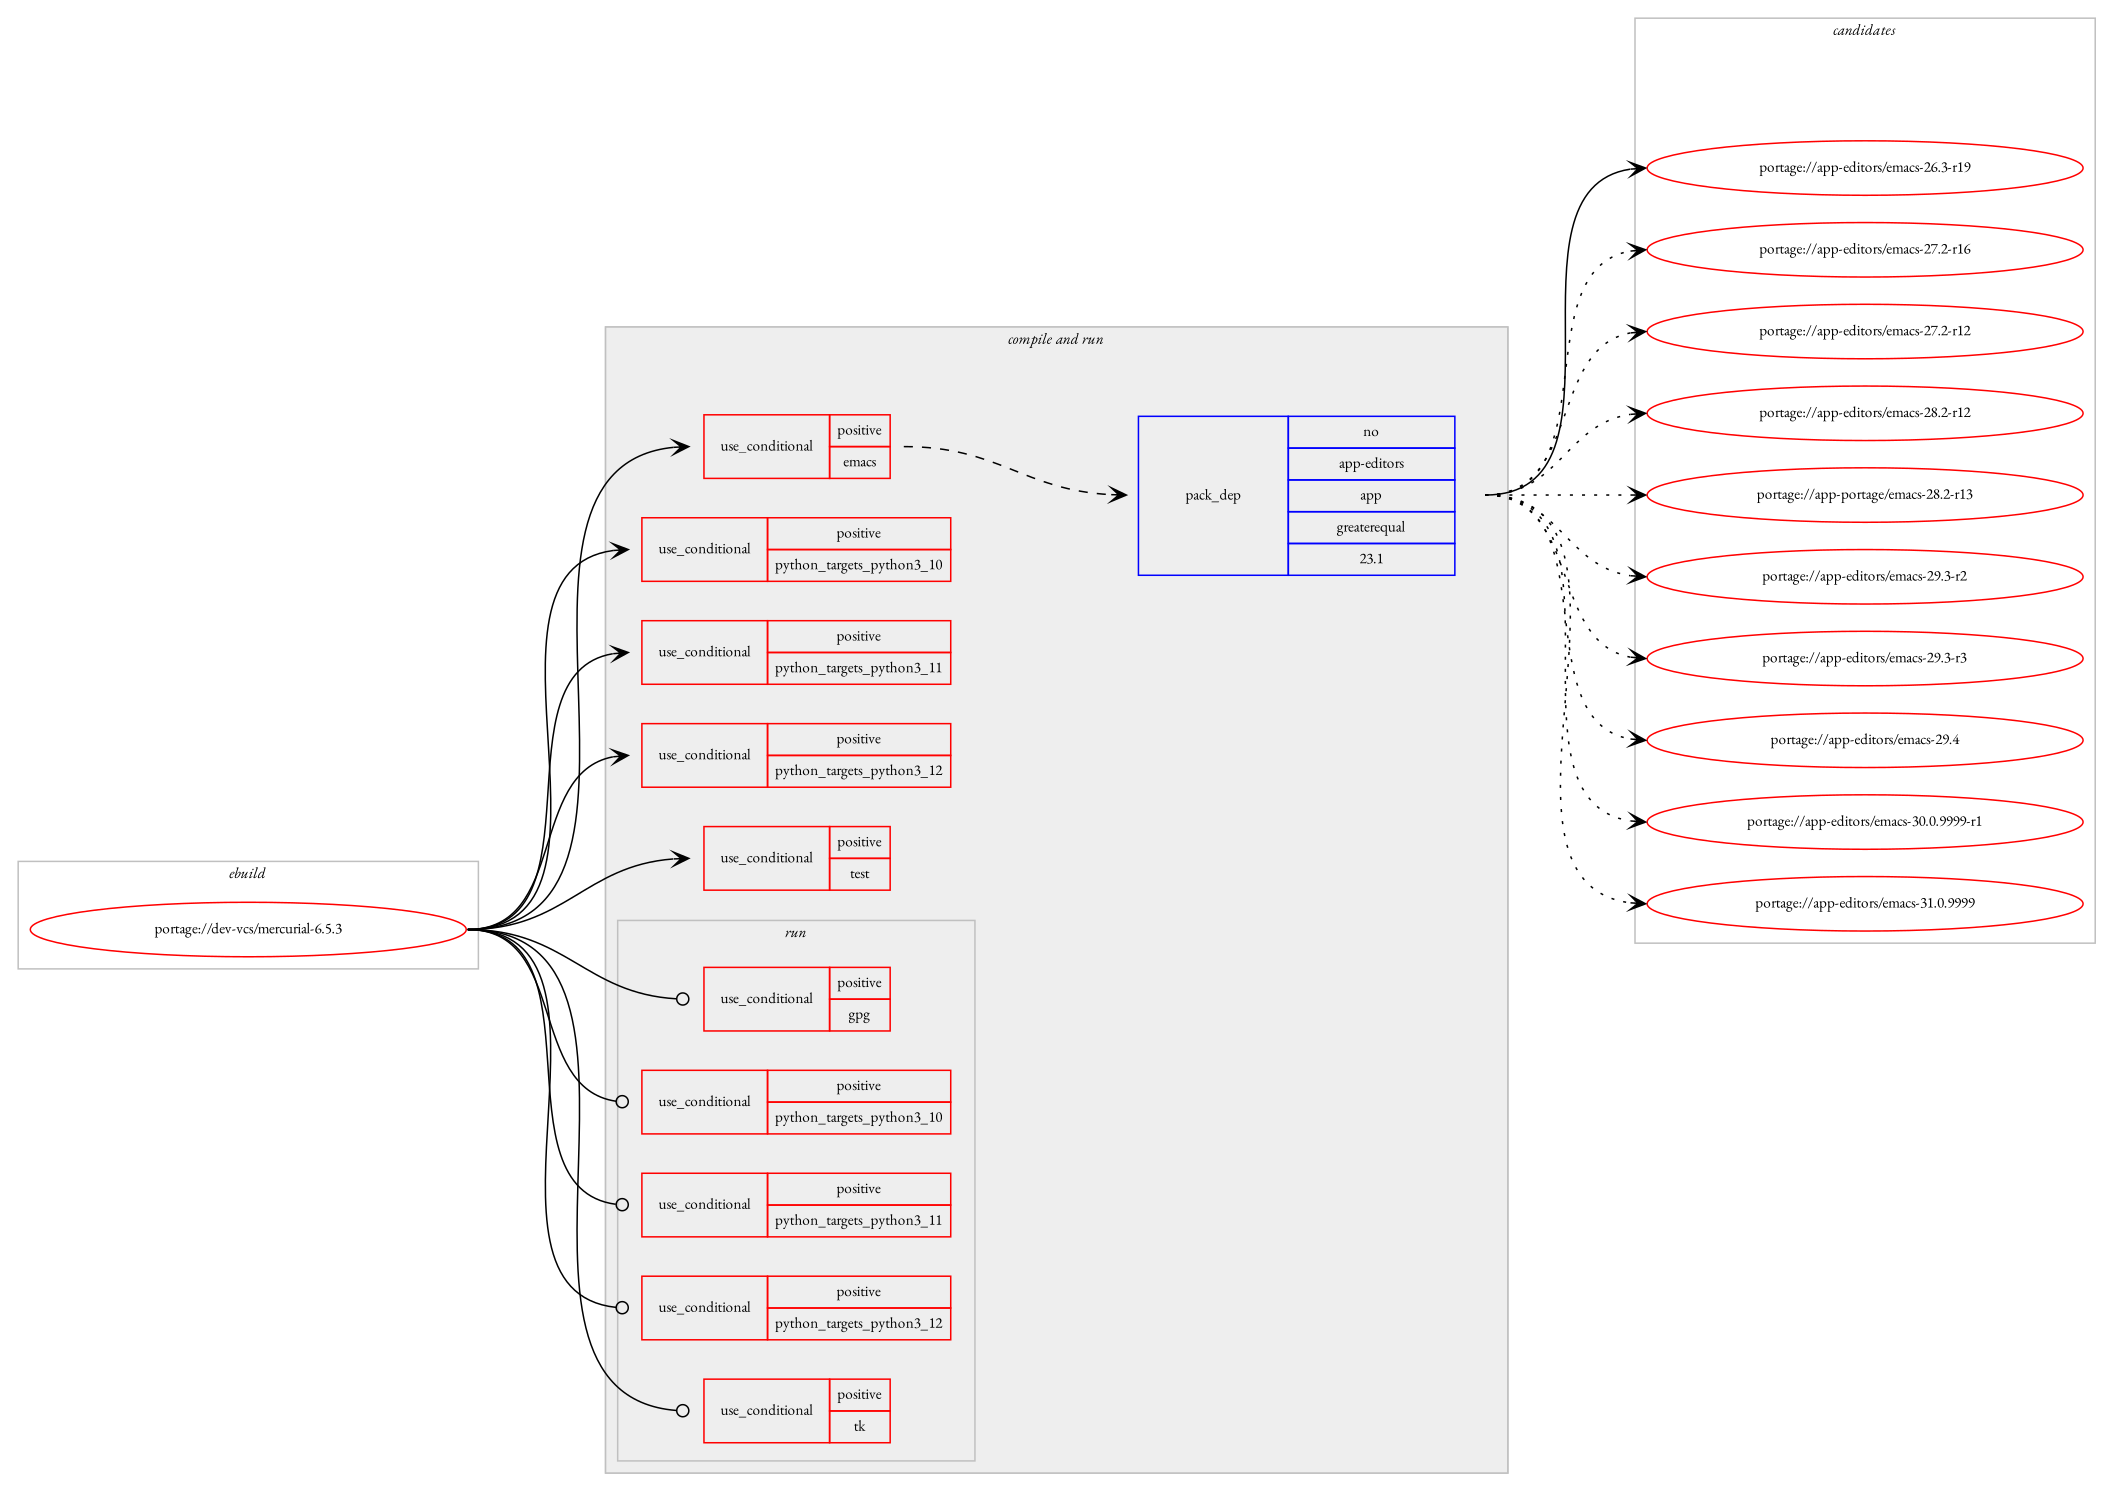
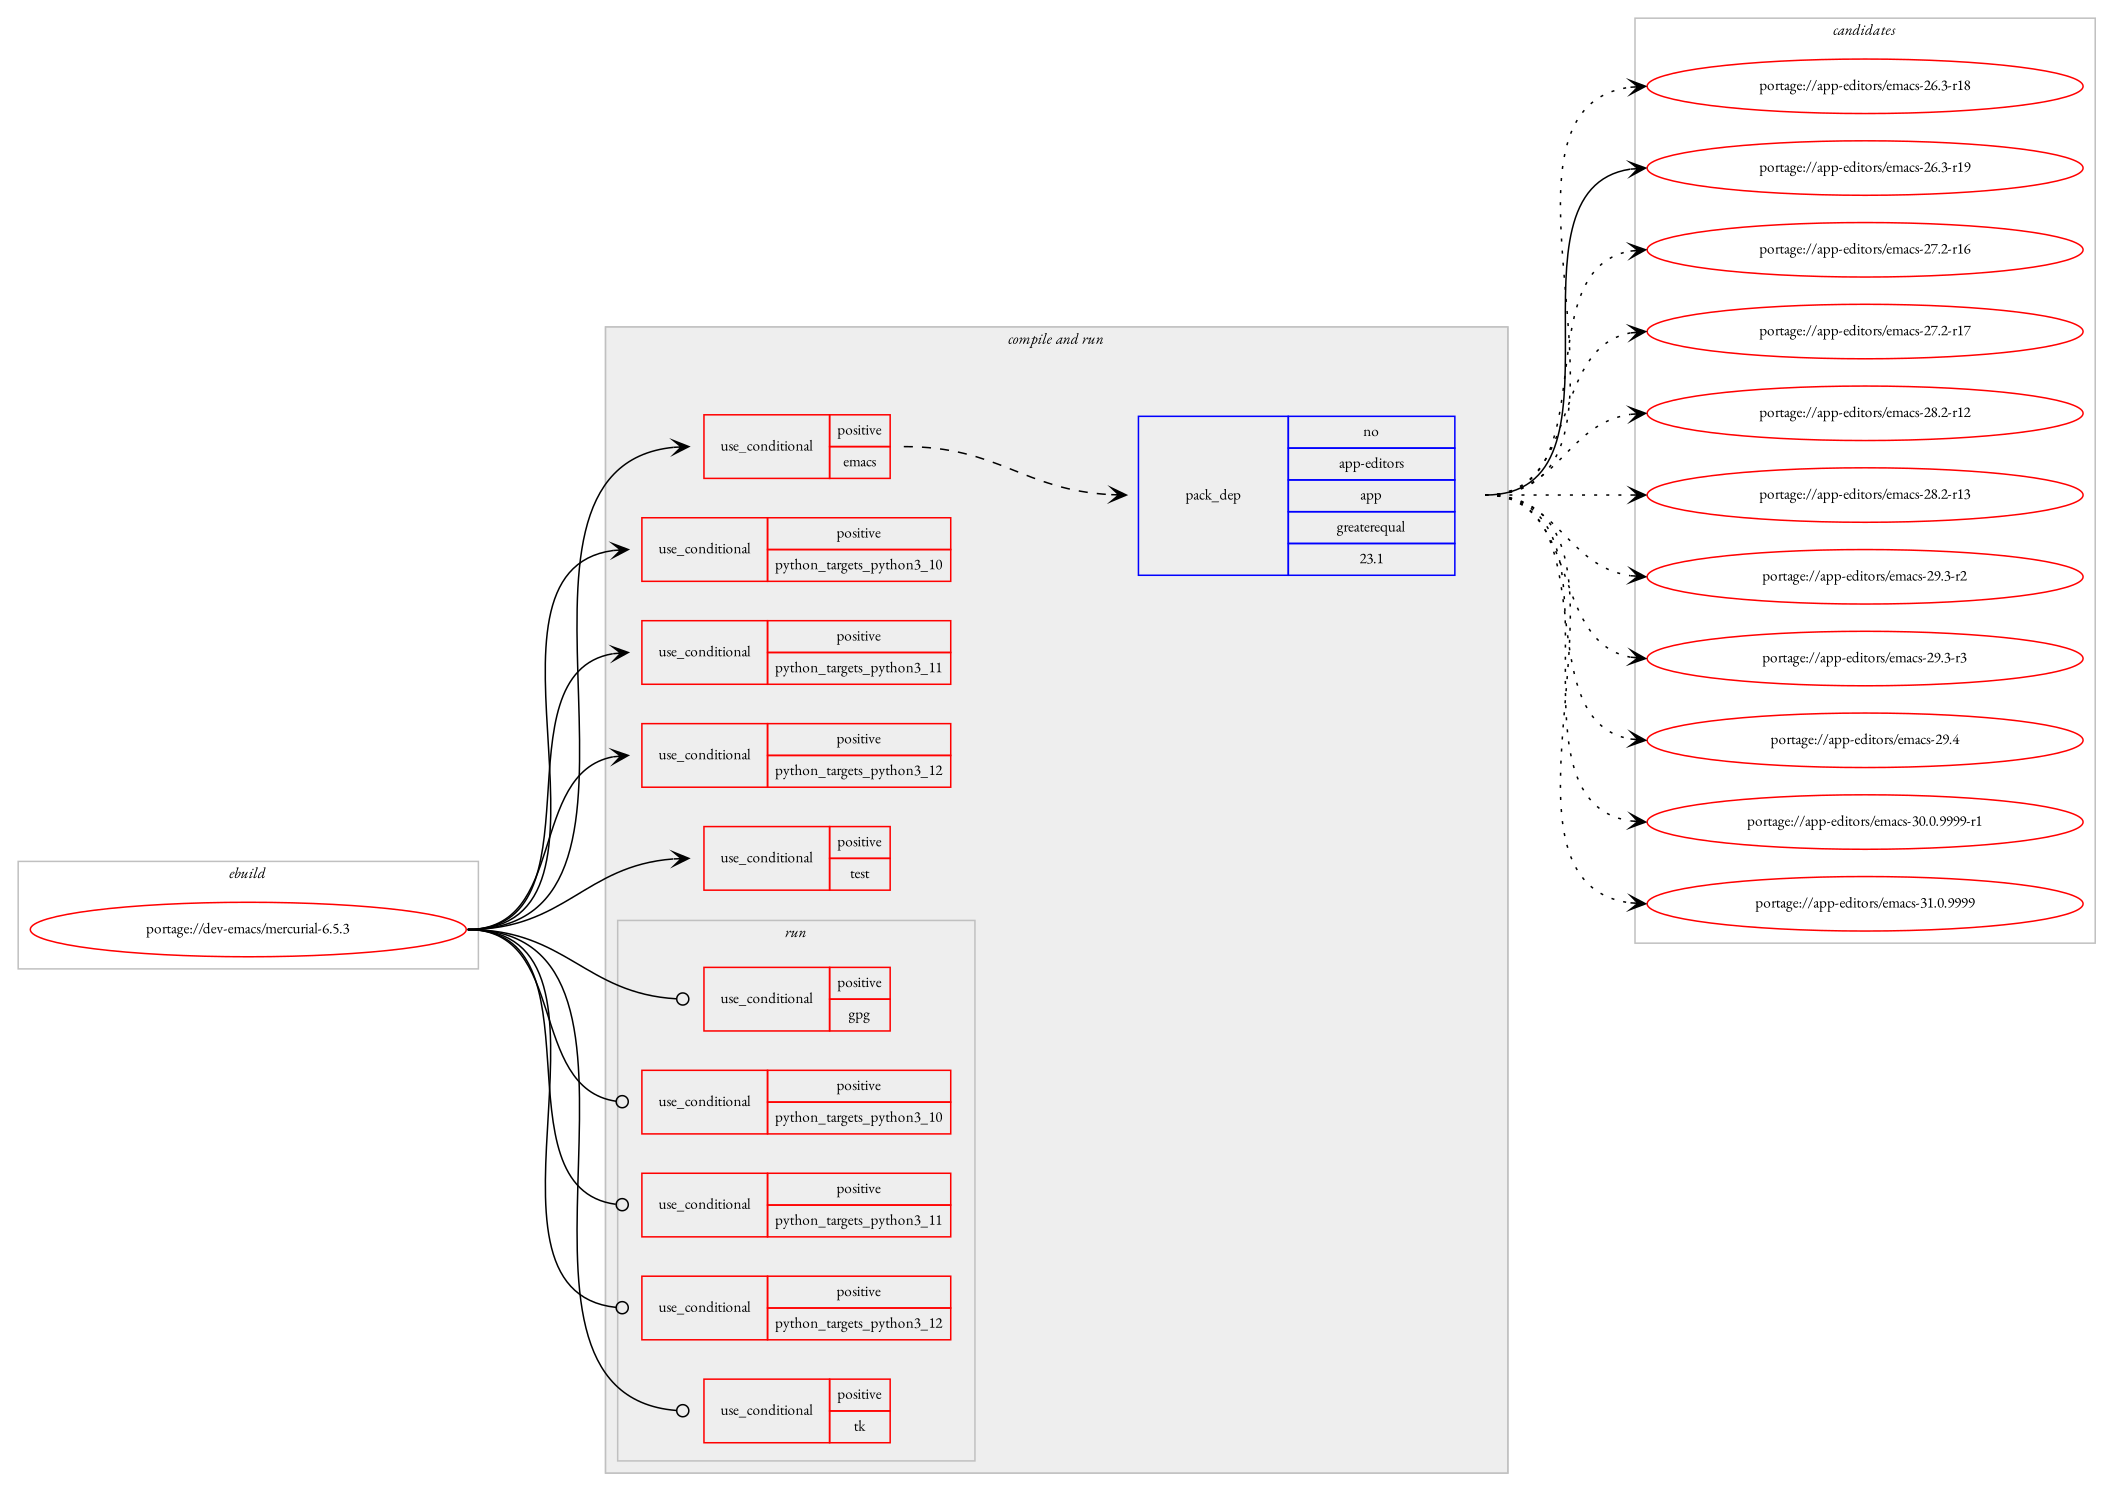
node "portage://app-editors/emacs-26.3-r18": added
node "portage://app-editors/emacs-27.2-r12": label "portage://app-editors/emacs-27.2-r12" -> "portage://app-editors/emacs-27.2-r17"
node "portage://app-portage/emacs-28.2-r13": label "portage://app-portage/emacs-28.2-r13" -> "portage://app-editors/emacs-28.2-r13"
node "portage://dev-vcs/mercurial-6.5.3": label "portage://dev-vcs/mercurial-6.5.3" -> "portage://dev-emacs/mercurial-6.5.3"
